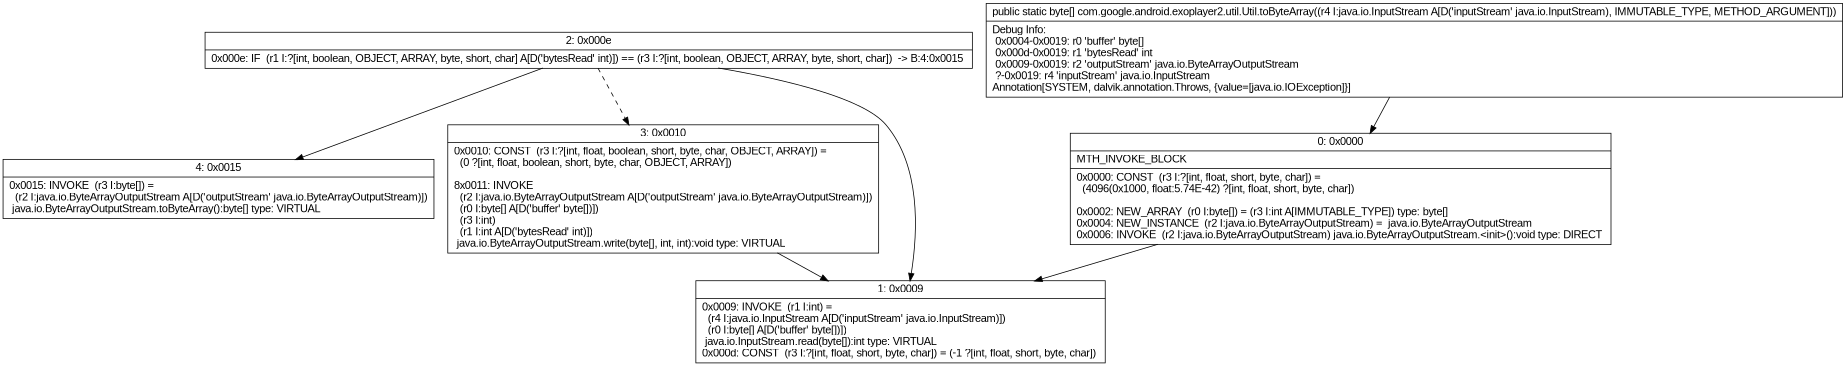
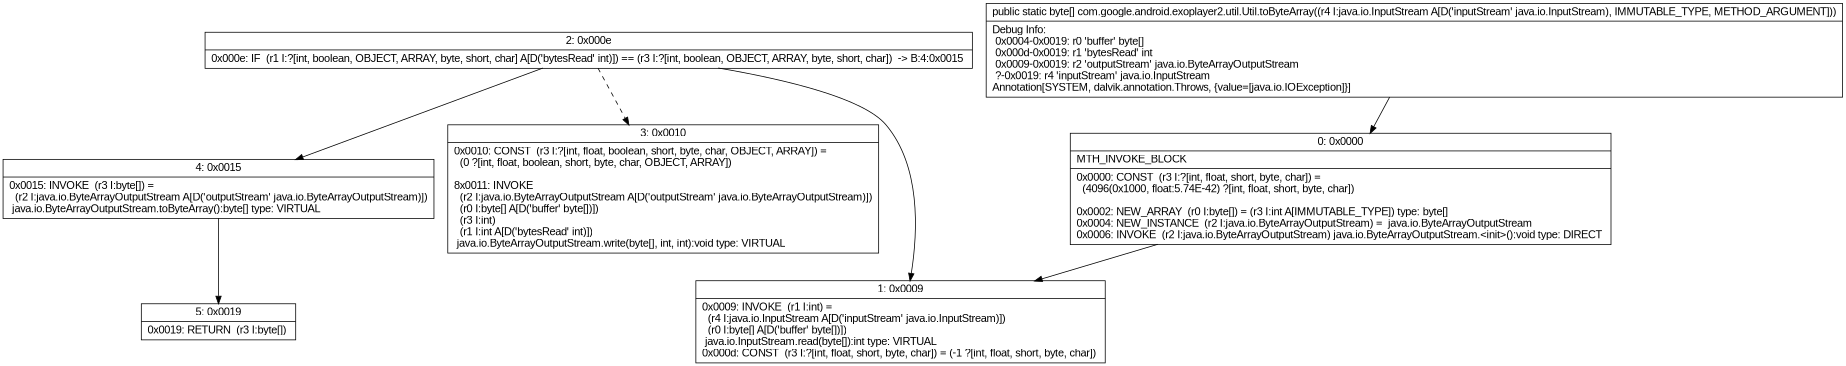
edge "3: 0x0010" -> "1: 0x0009": removed
node "5: 0x0019": added
